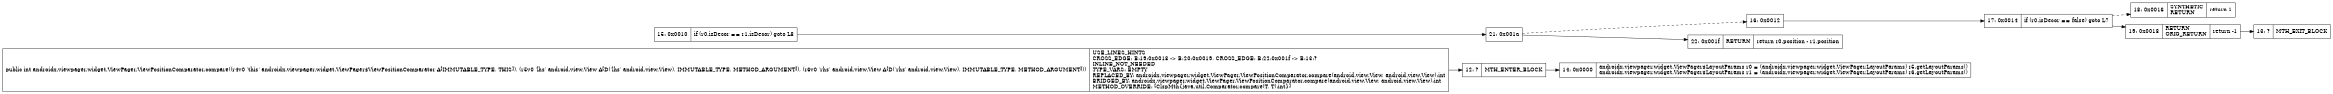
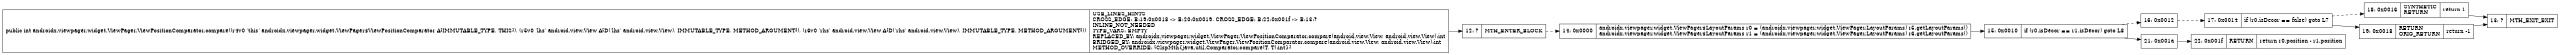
edge "18: 0x0016" -> "13: ?": added
edge "16: 0x0012" -> "17: 0x0014": style solid -> dashed
edge "21: 0x001a" -> "16: 0x0012": now "15: 0x0010" -> "16: 0x0012"
edge "14: 0x0000" -> "15: 0x0010": added
node "13: ?": text "MTH_EXIT_BLOCK" -> "MTH_EXIT_EXIT"
edge "12: ?" -> "14: 0x0000": style solid -> dashed
